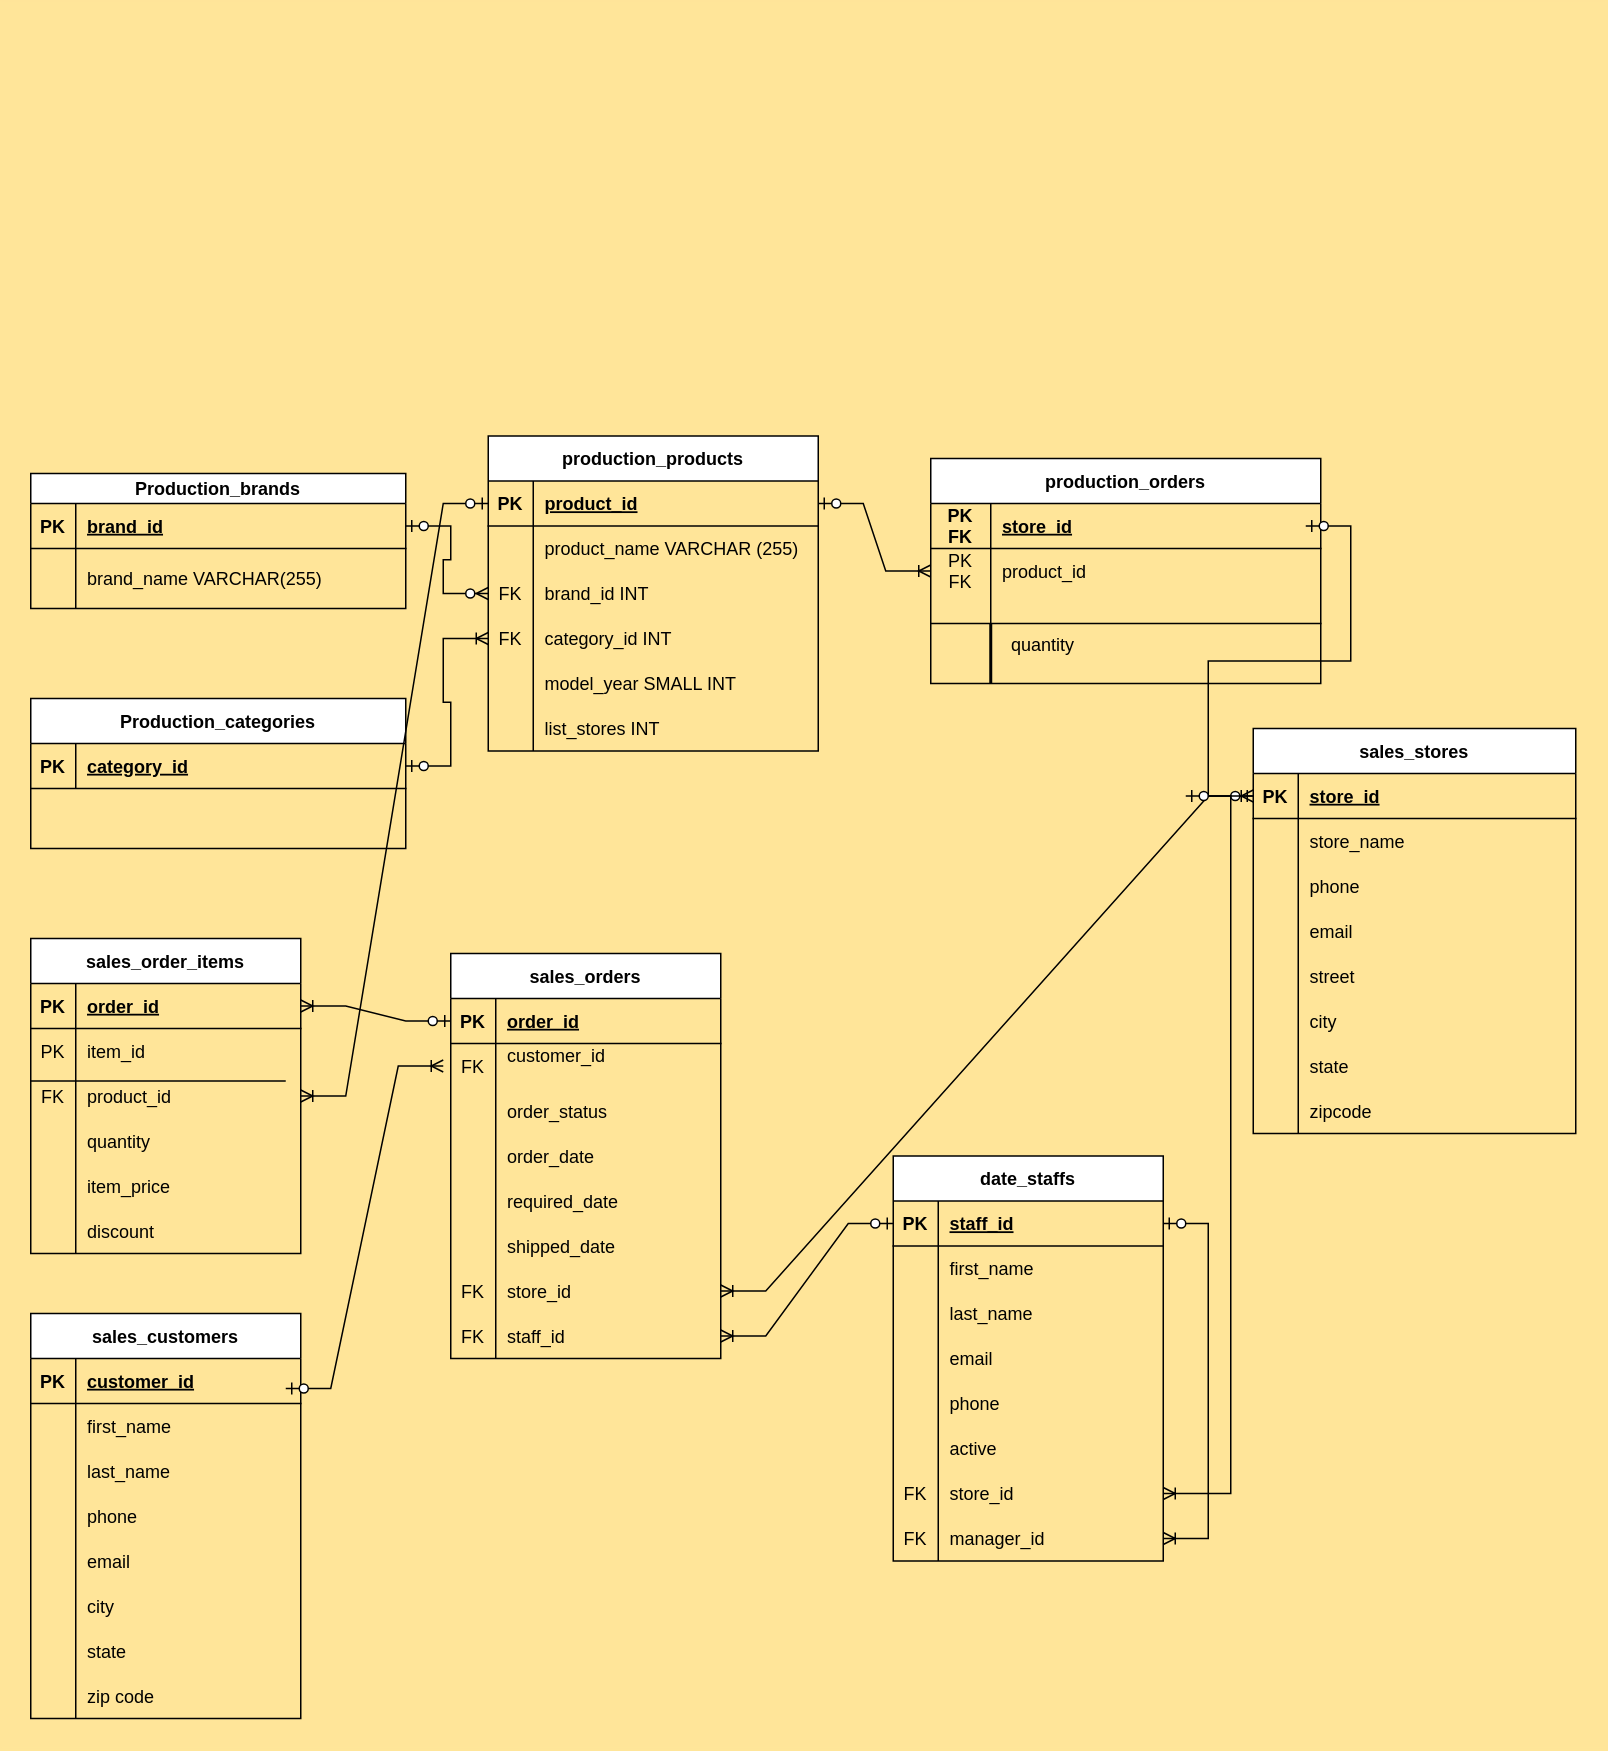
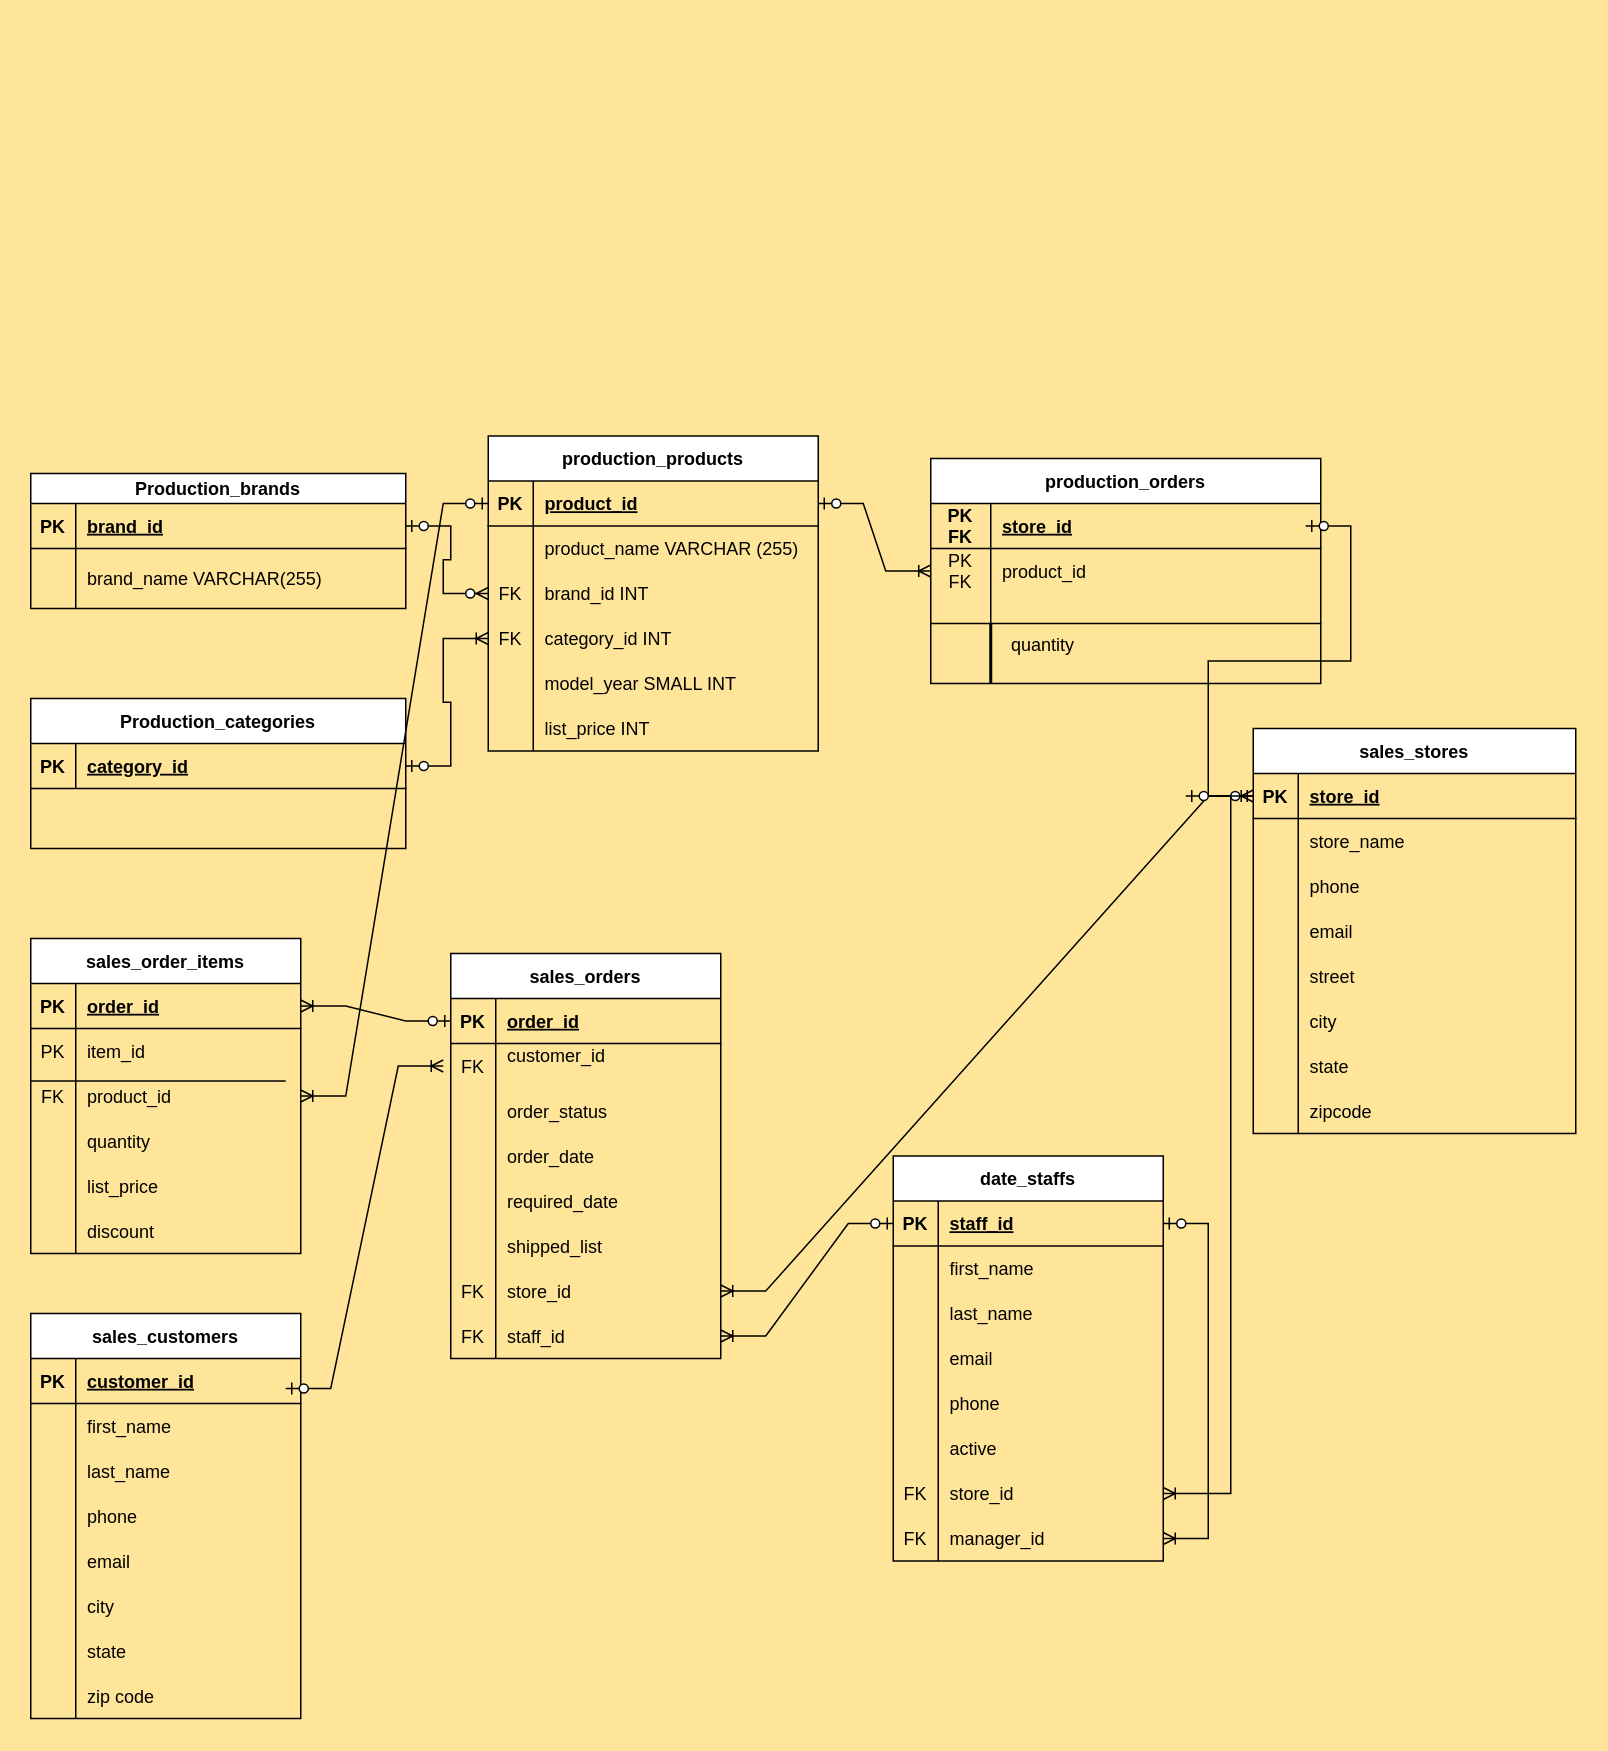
node "list_stores INT": label "list_stores INT" -> "list_price INT"
node "item_price": label "item_price" -> "list_price"
node "shipped_date": label "shipped_date" -> "shipped_list"
